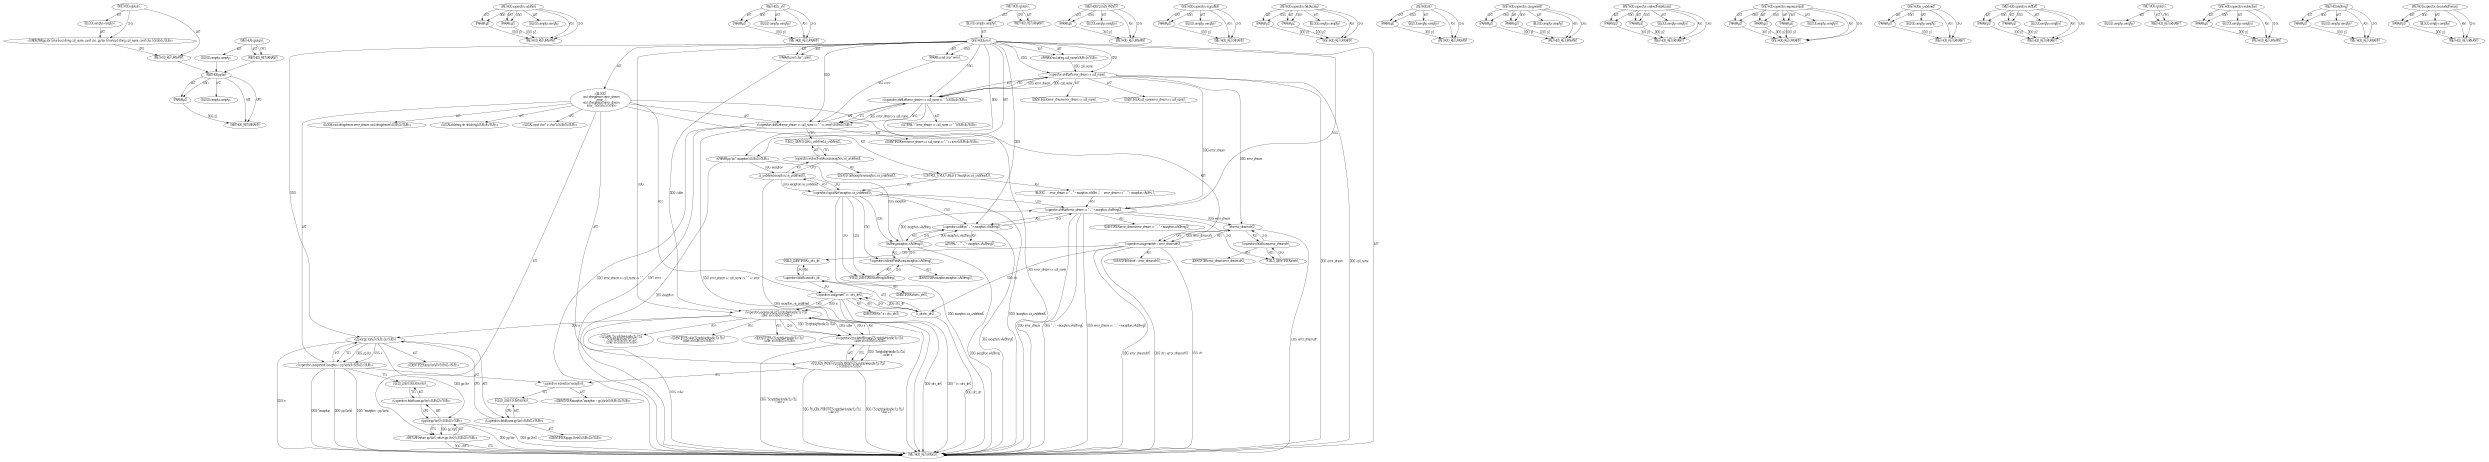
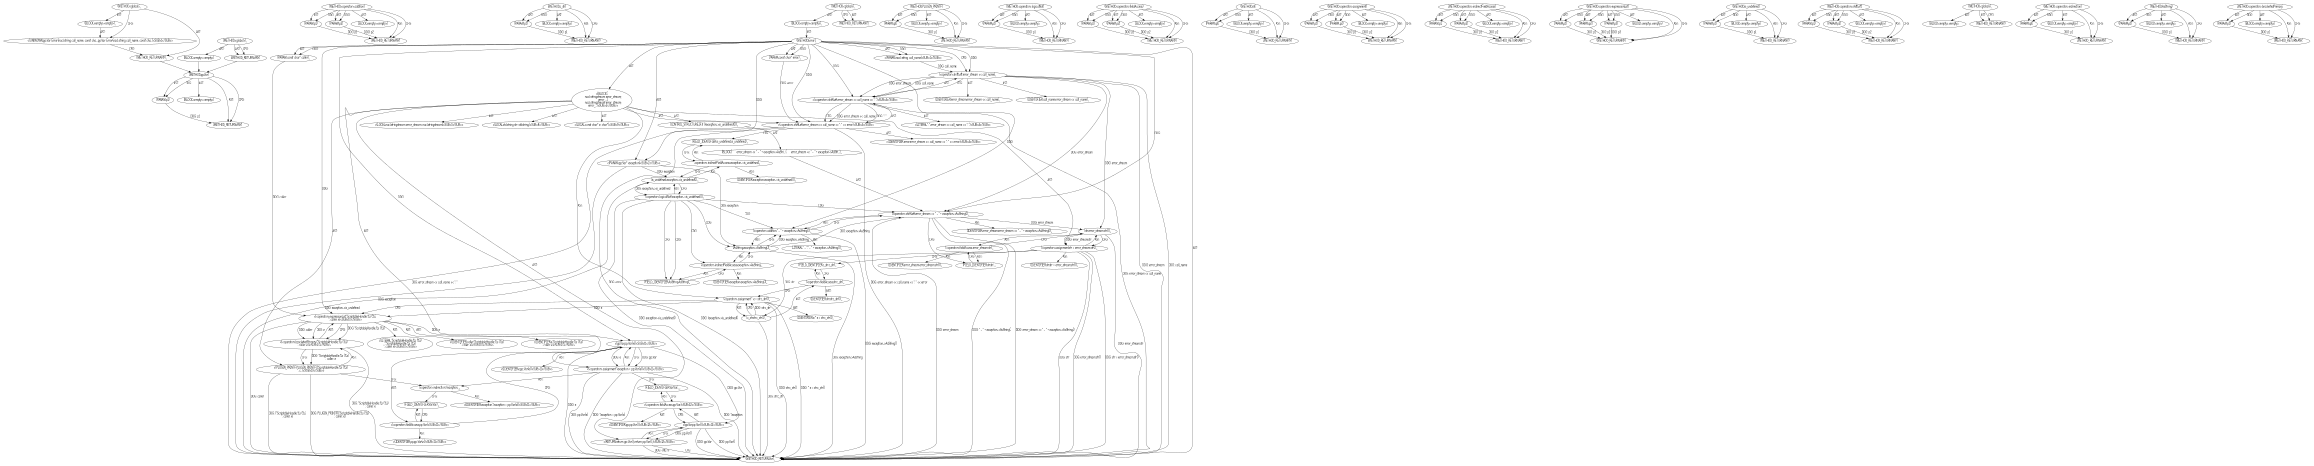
edge "(CONTROL_STRUCTURE,IF,if (!exception->is_undefined()))" -> "(<operator>.logicalNot,!exception->is_undefined())": removed, label "AST:"
edge "(is_undefined,exception->is_undefined())" -> "(METHOD_RETURN,Var)": reversed
node "(<operator>.indirection,*exception)": text "11" -> "21"
node "<(IDENTIFIER,pp,pp::Var())<SUB>12</SUB>>": added
